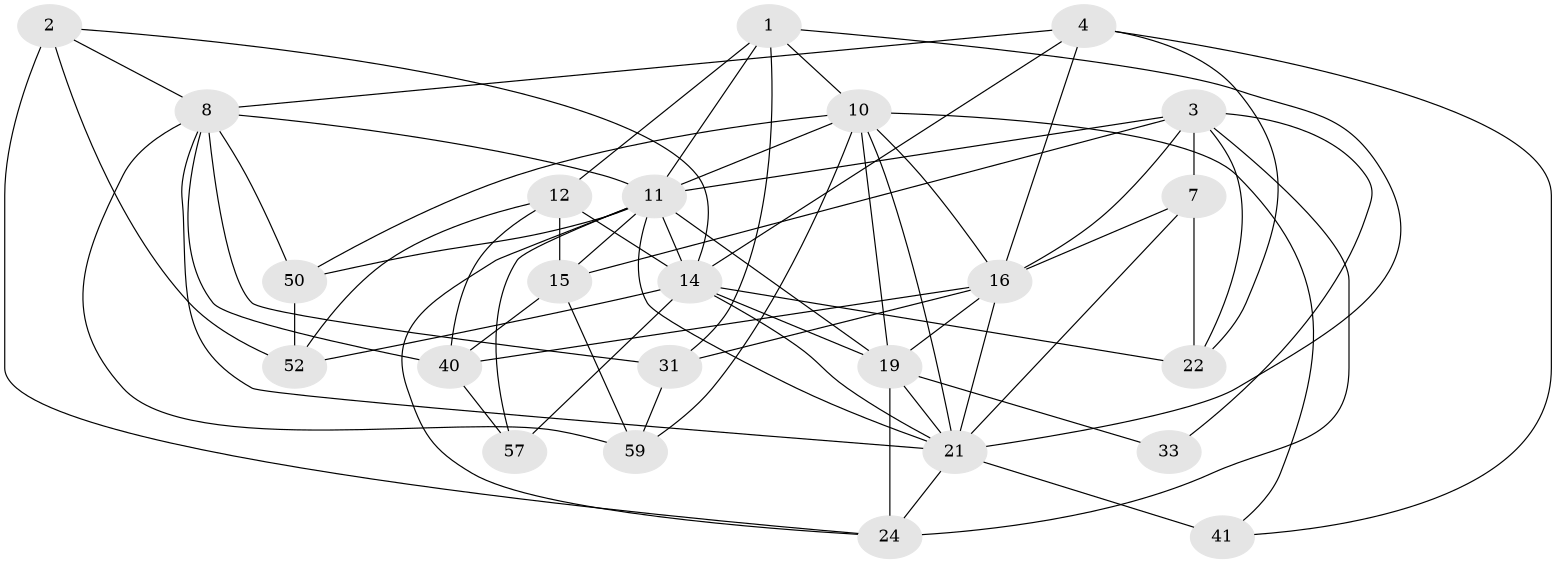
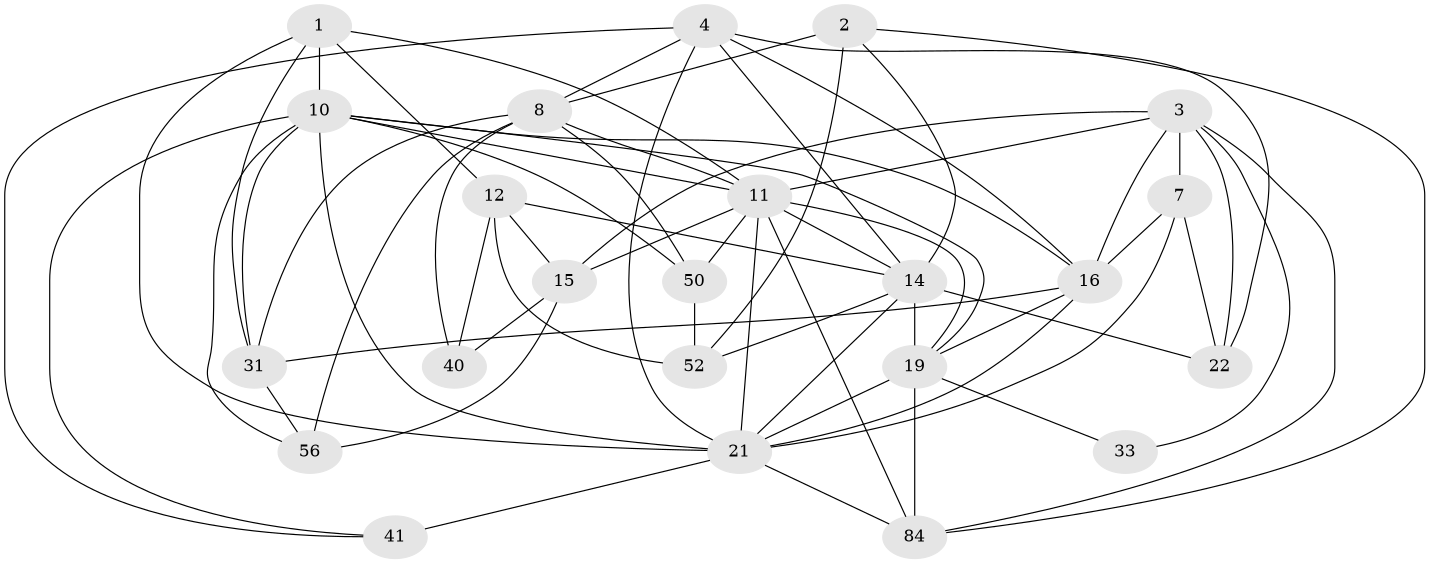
edge "10" -- "31": added
edge "16" -- "40": removed
edge "8" -- "21": now "4" -- "21"
node "57": removed
node "59": label "59" -> "56"
node "24": label "24" -> "84"
